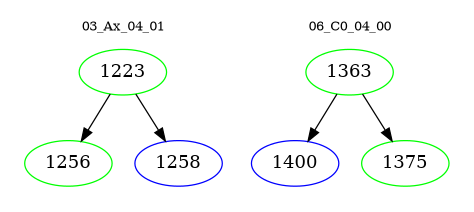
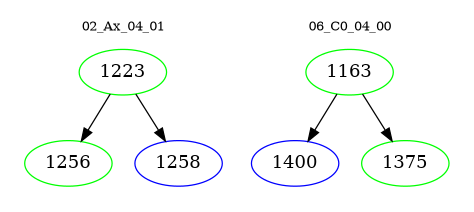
cluster "03_Ax_04_01": label "03_Ax_04_01" -> "02_Ax_04_01"
node "1363": label "1363" -> "1163"
